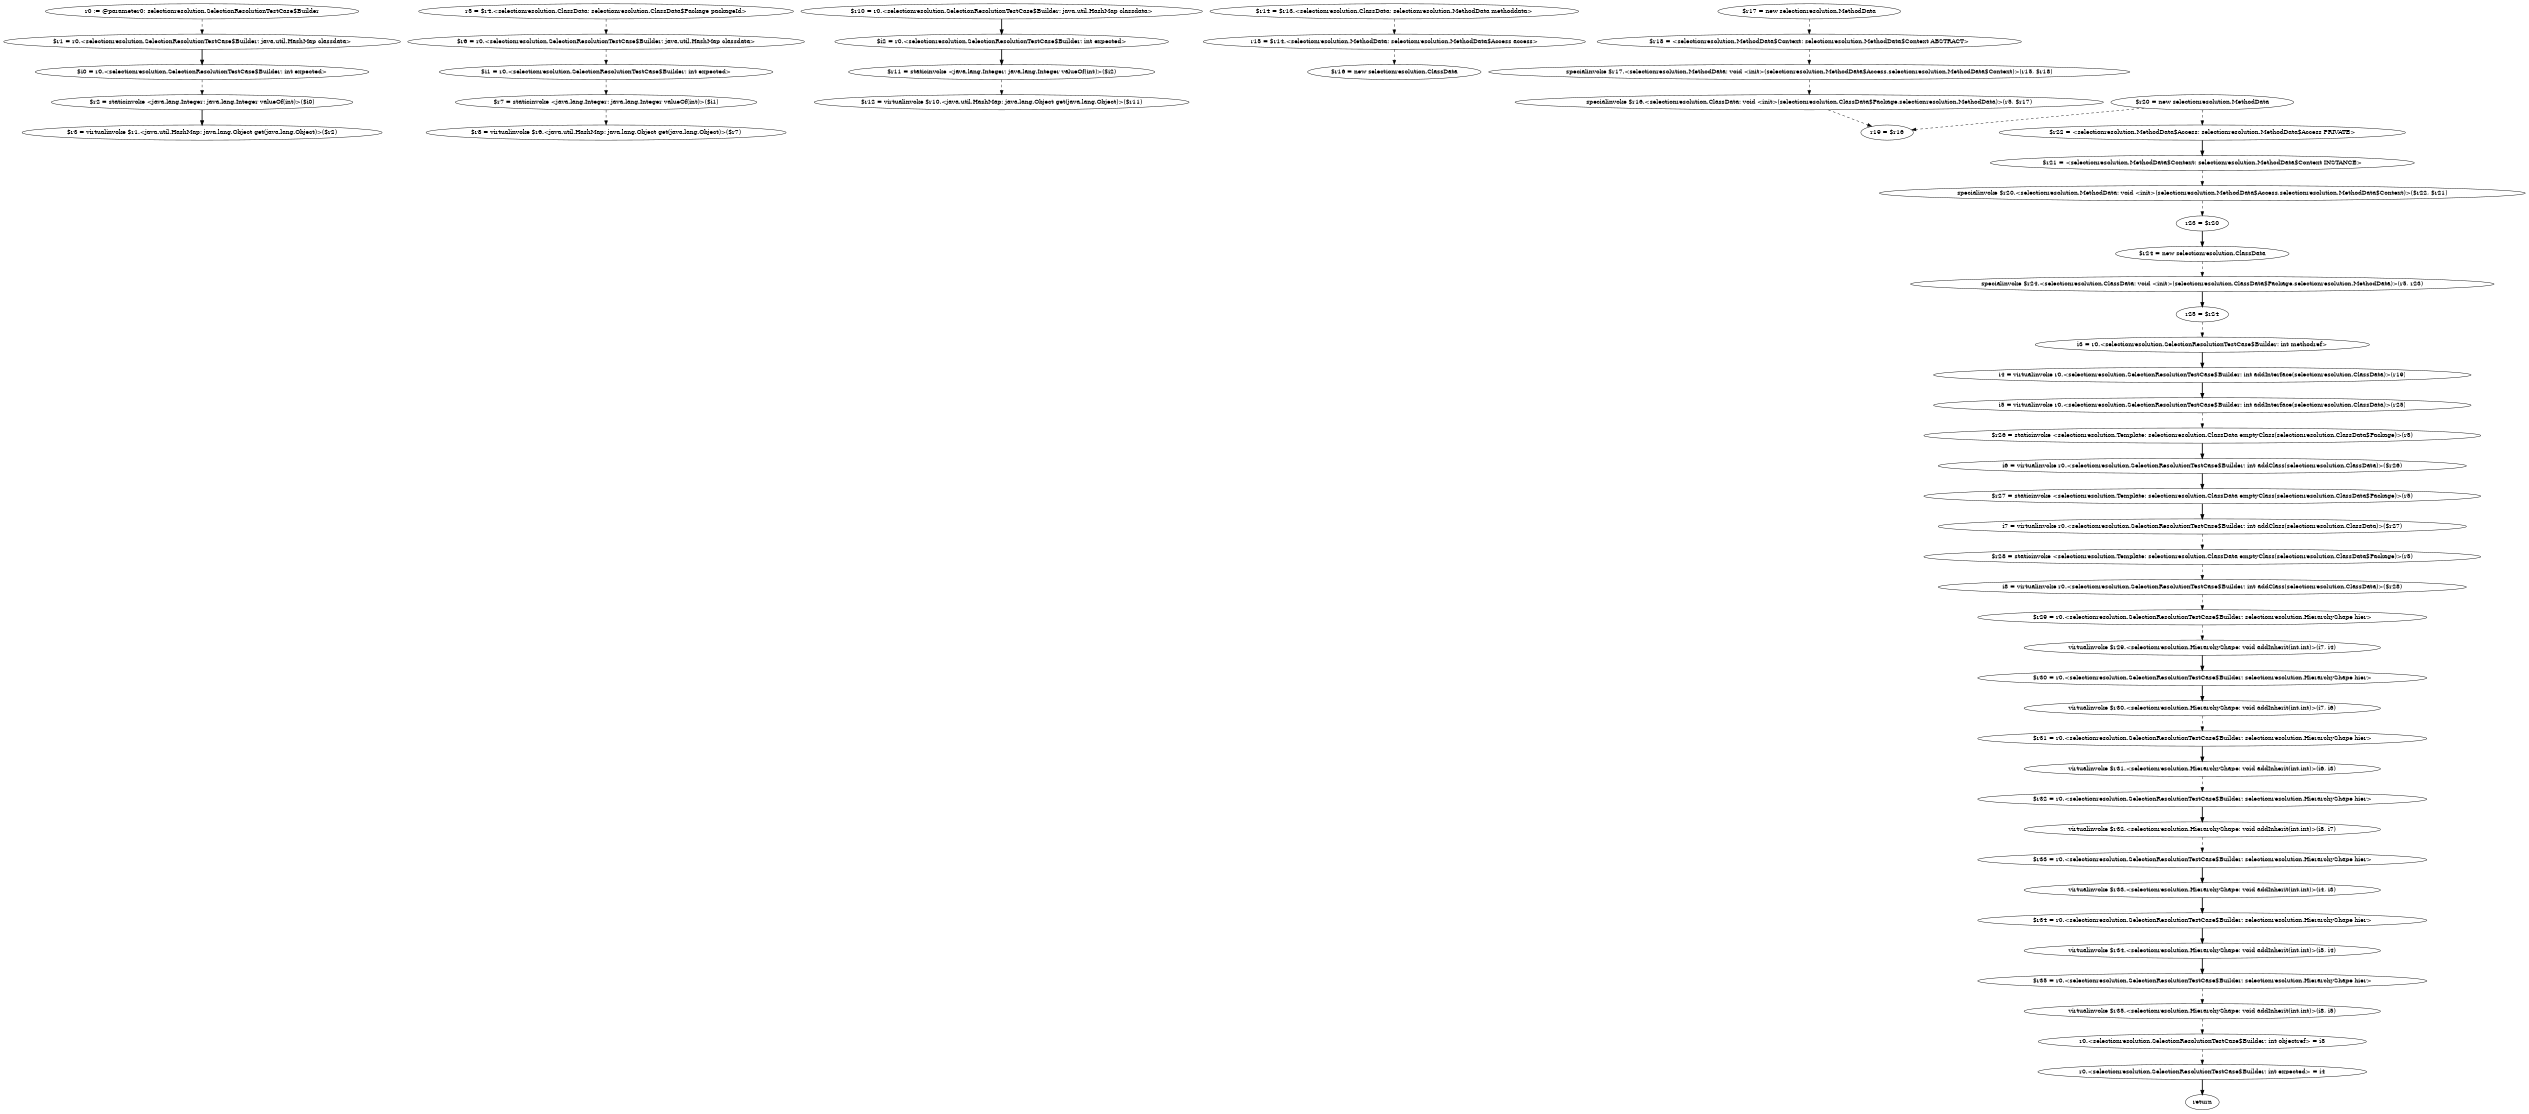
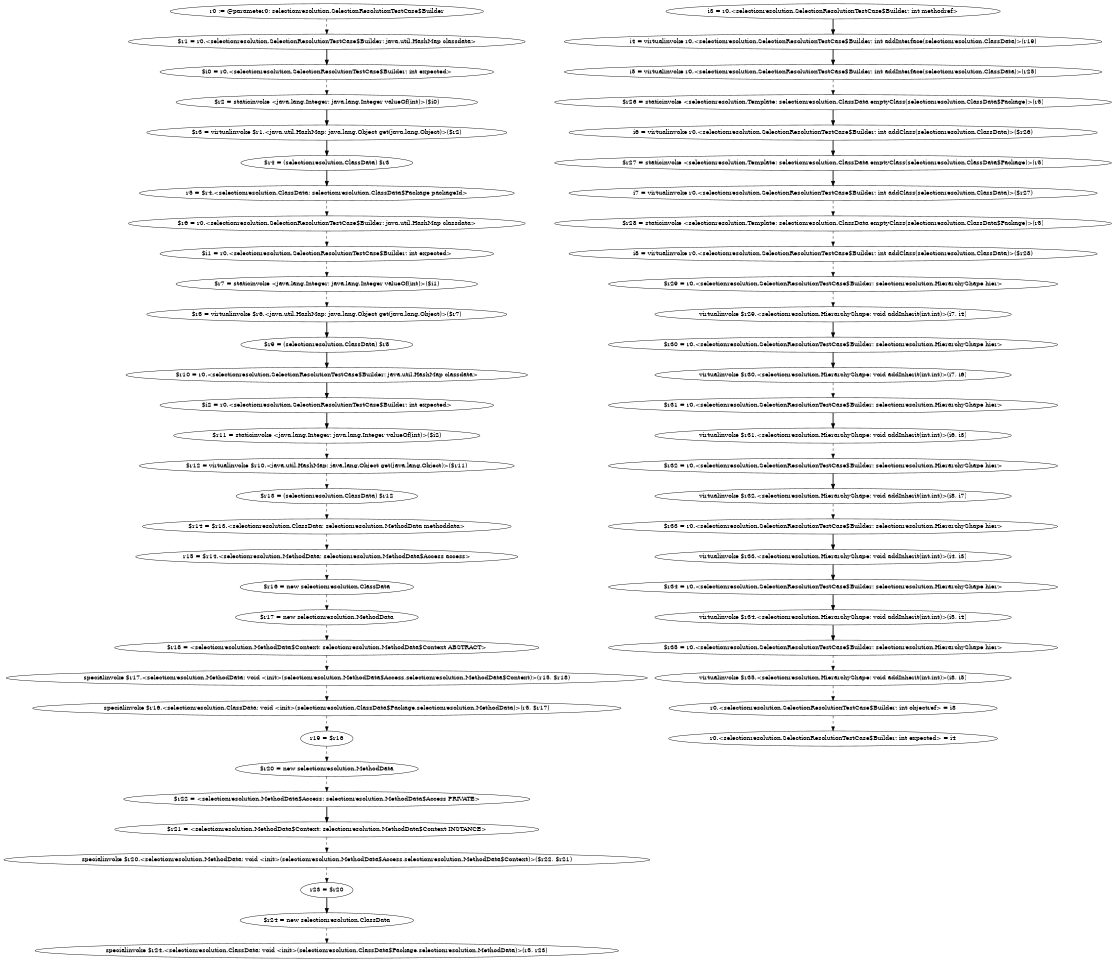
edge "$r20 = new selectionresolution.MethodData" -> "r19 = $r16": reversed
node "$r4 = (selectionresolution.ClassData) $r3": added
node "r25 = $r24": removed
node "$r9 = (selectionresolution.ClassData) $r8": added
node "$r13 = (selectionresolution.ClassData) $r12": added
edge "$r16 = new selectionresolution.ClassData" -> "$r17 = new selectionresolution.MethodData": added
node "return": removed
